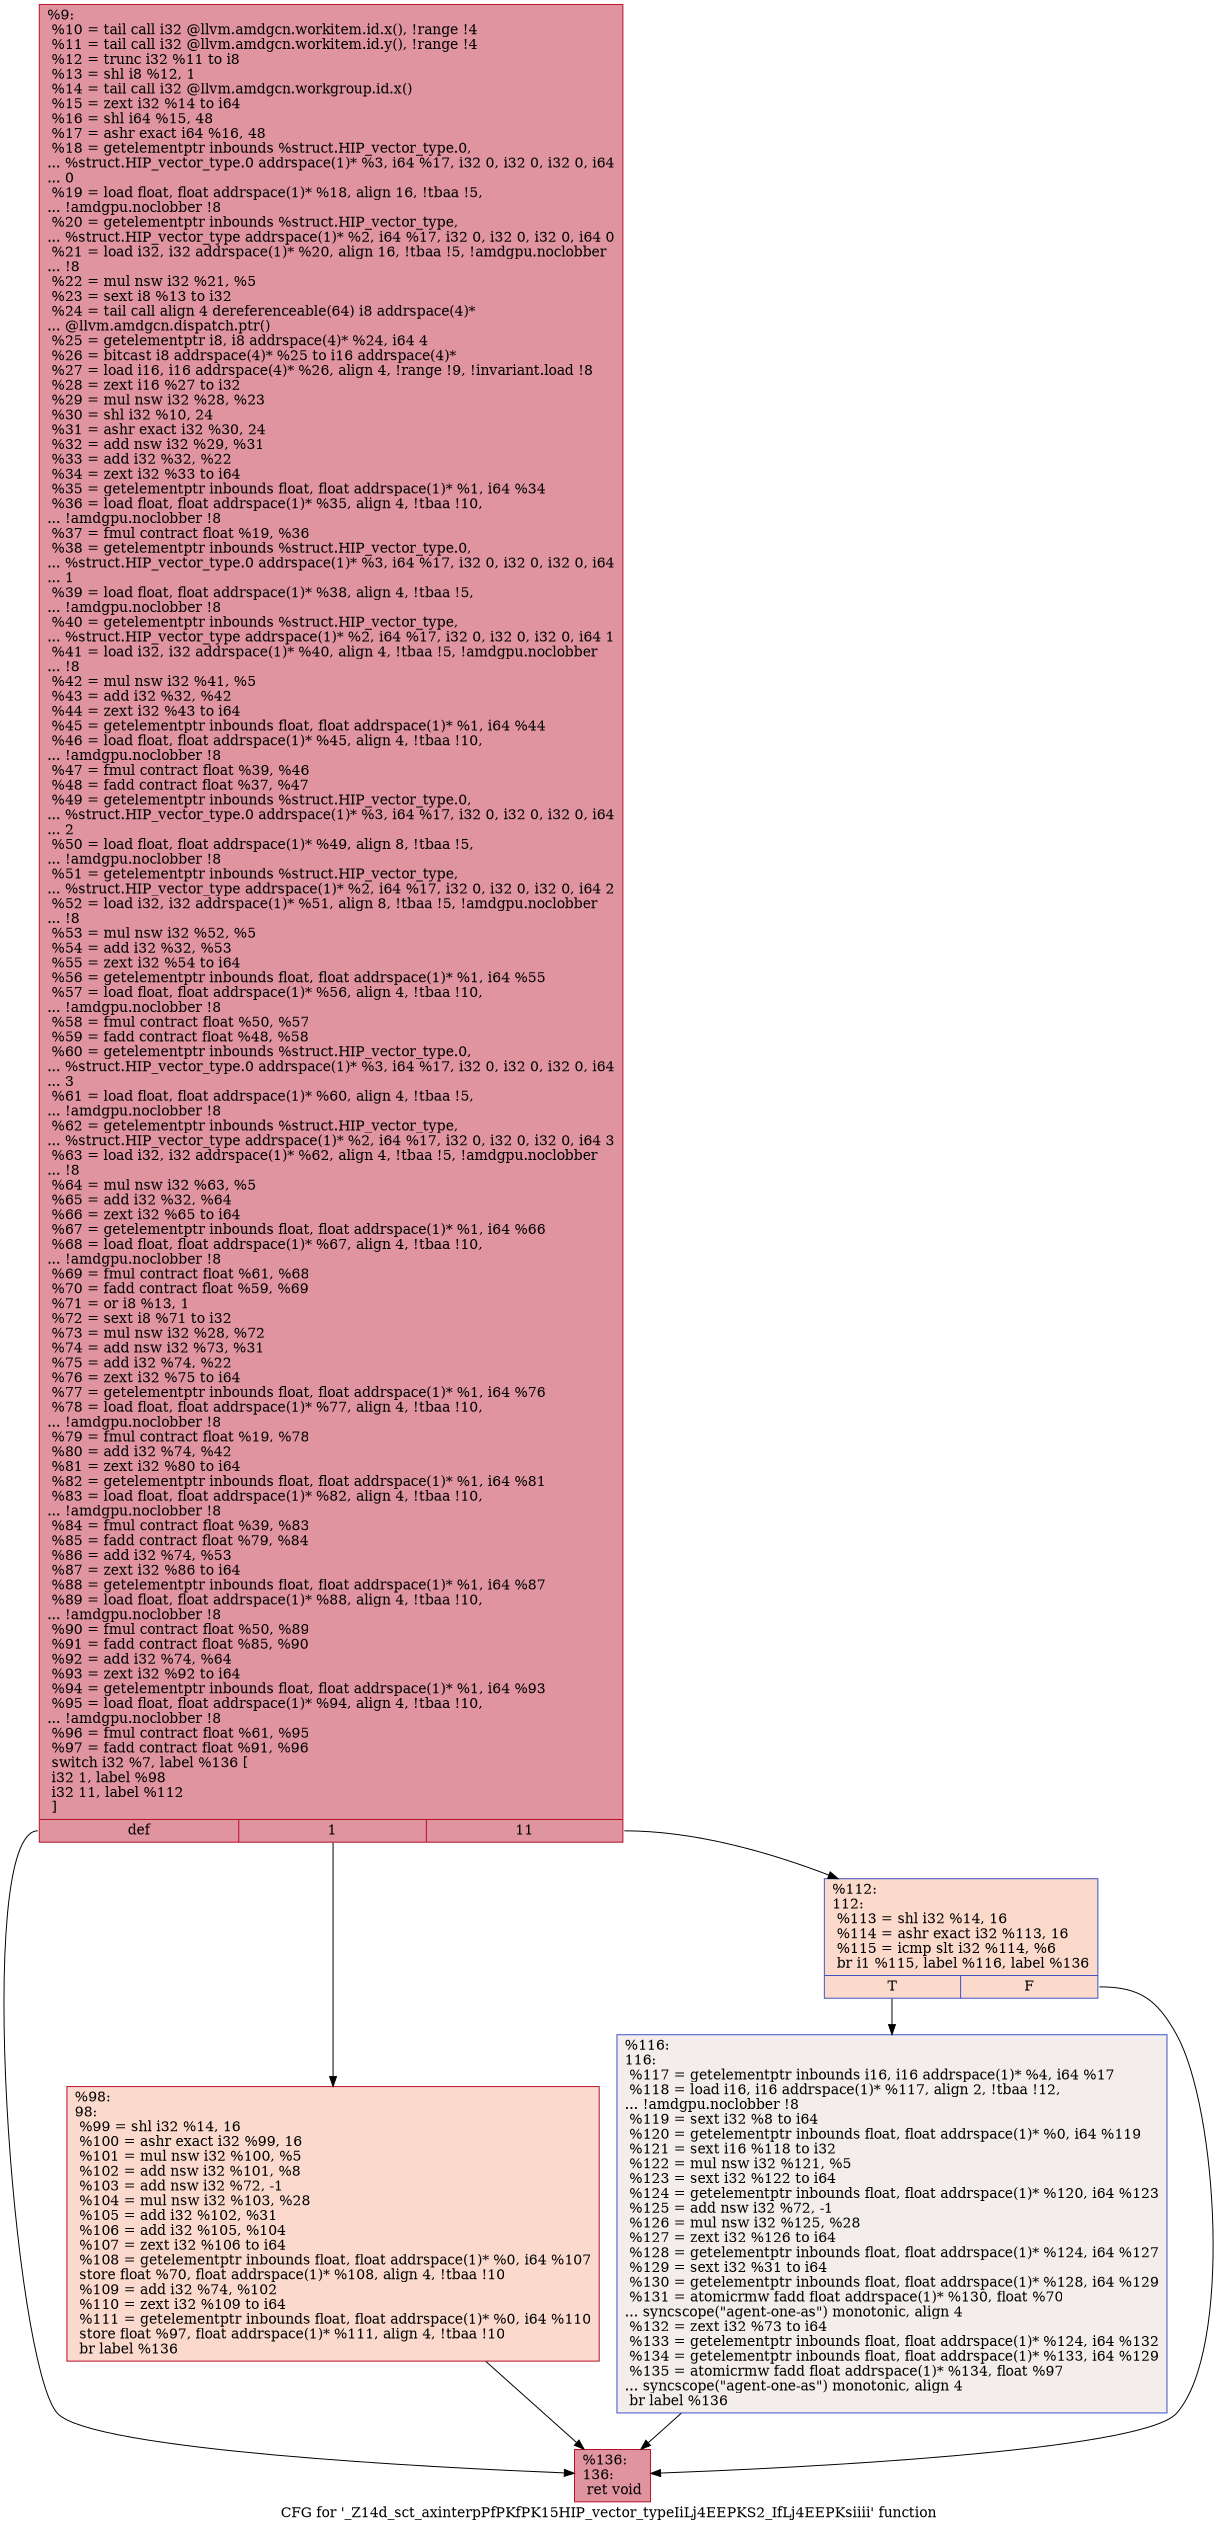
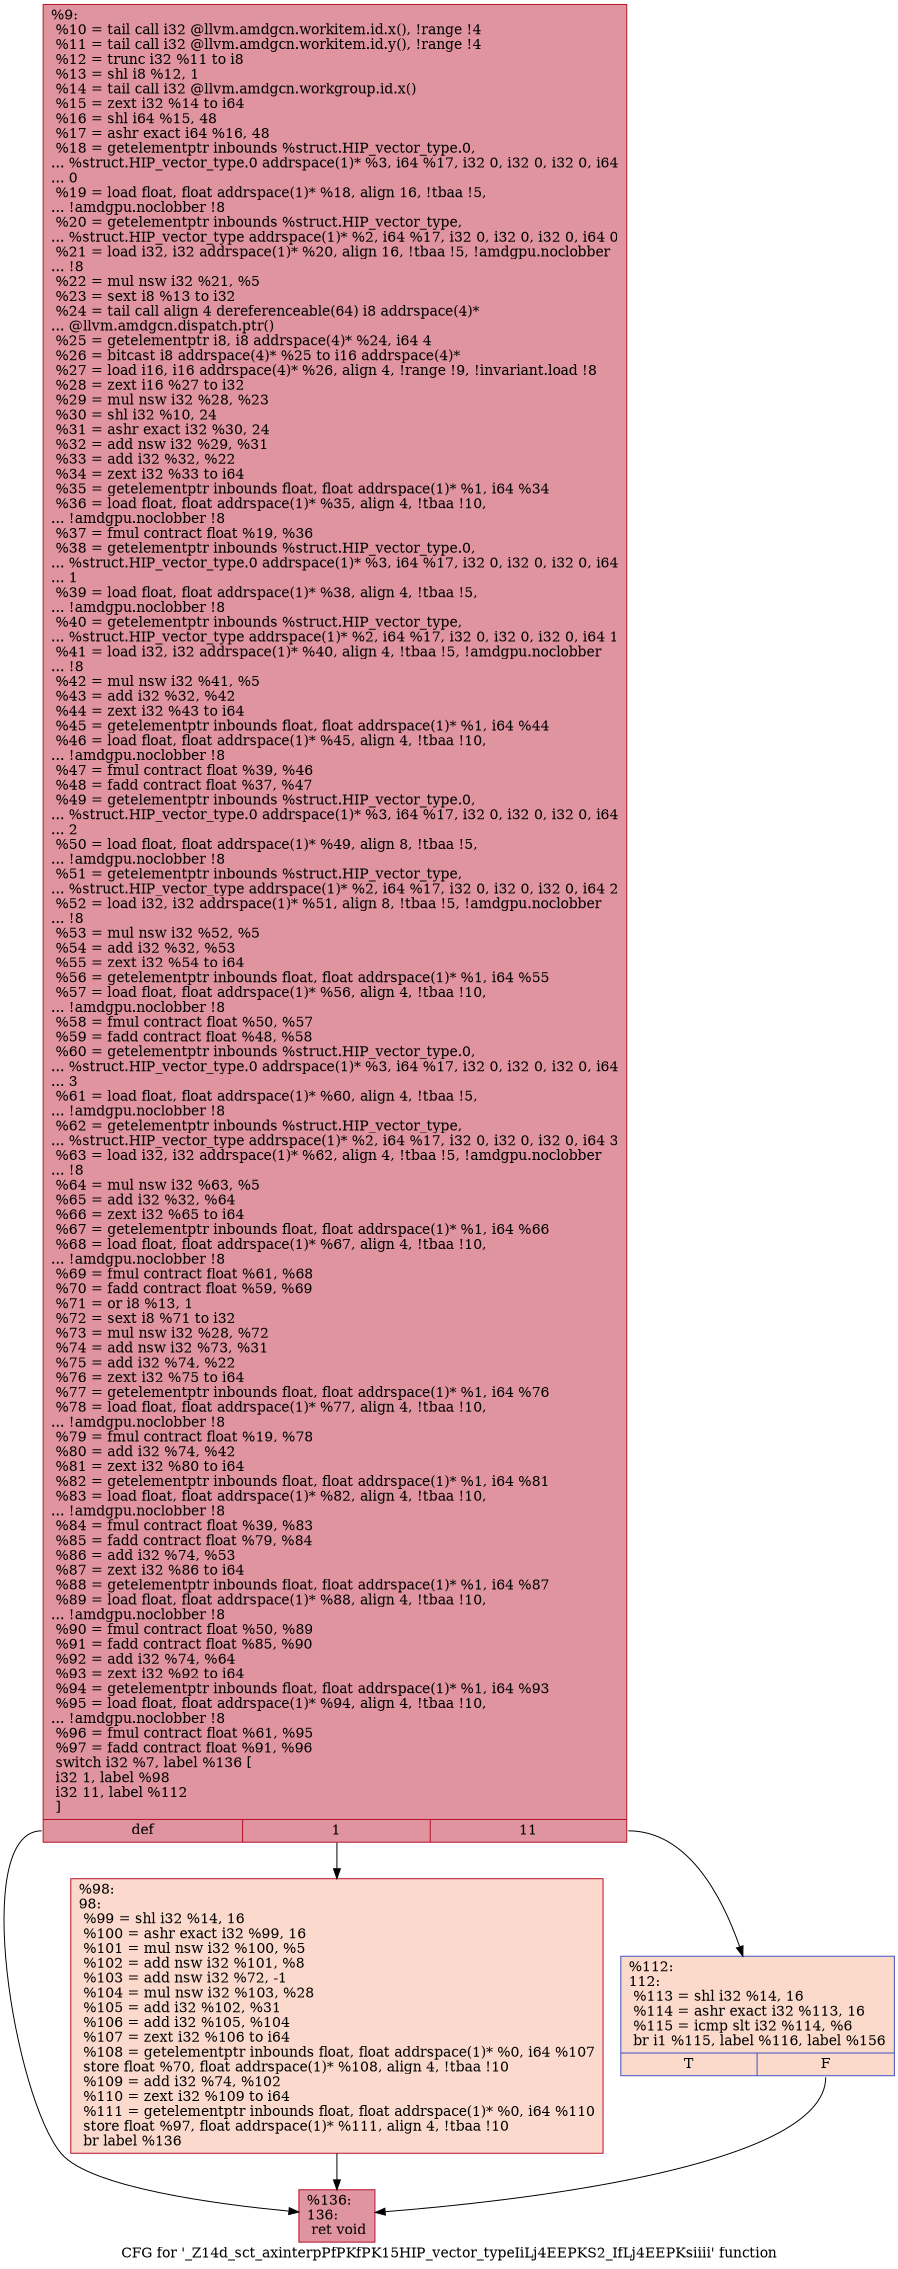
node "%112:": text "br i1 %115, label %116, label %136" -> "br i1 %115, label %116, label %156"
node "%116:": removed
